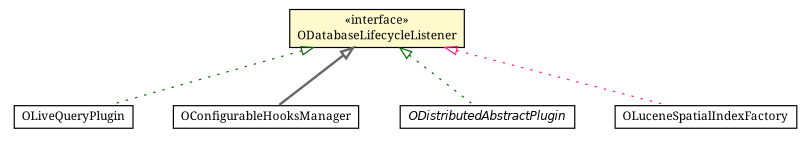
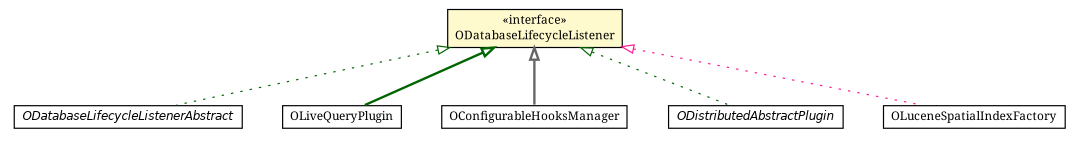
edge "OLiveQueryPlugin" -> "ODatabaseLifecycleListener": style dotted -> bold
node "ODatabaseLifecycleListenerAbstract": added
